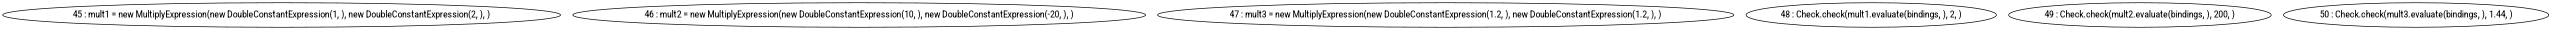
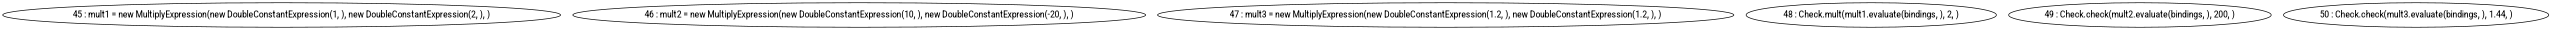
node "48 : Check.check(mult1.evaluate(bindings, ), 2, )": label "48 : Check.check(mult1.evaluate(bindings, ), 2, )" -> "48 : Check.mult(mult1.evaluate(bindings, ), 2, )"
